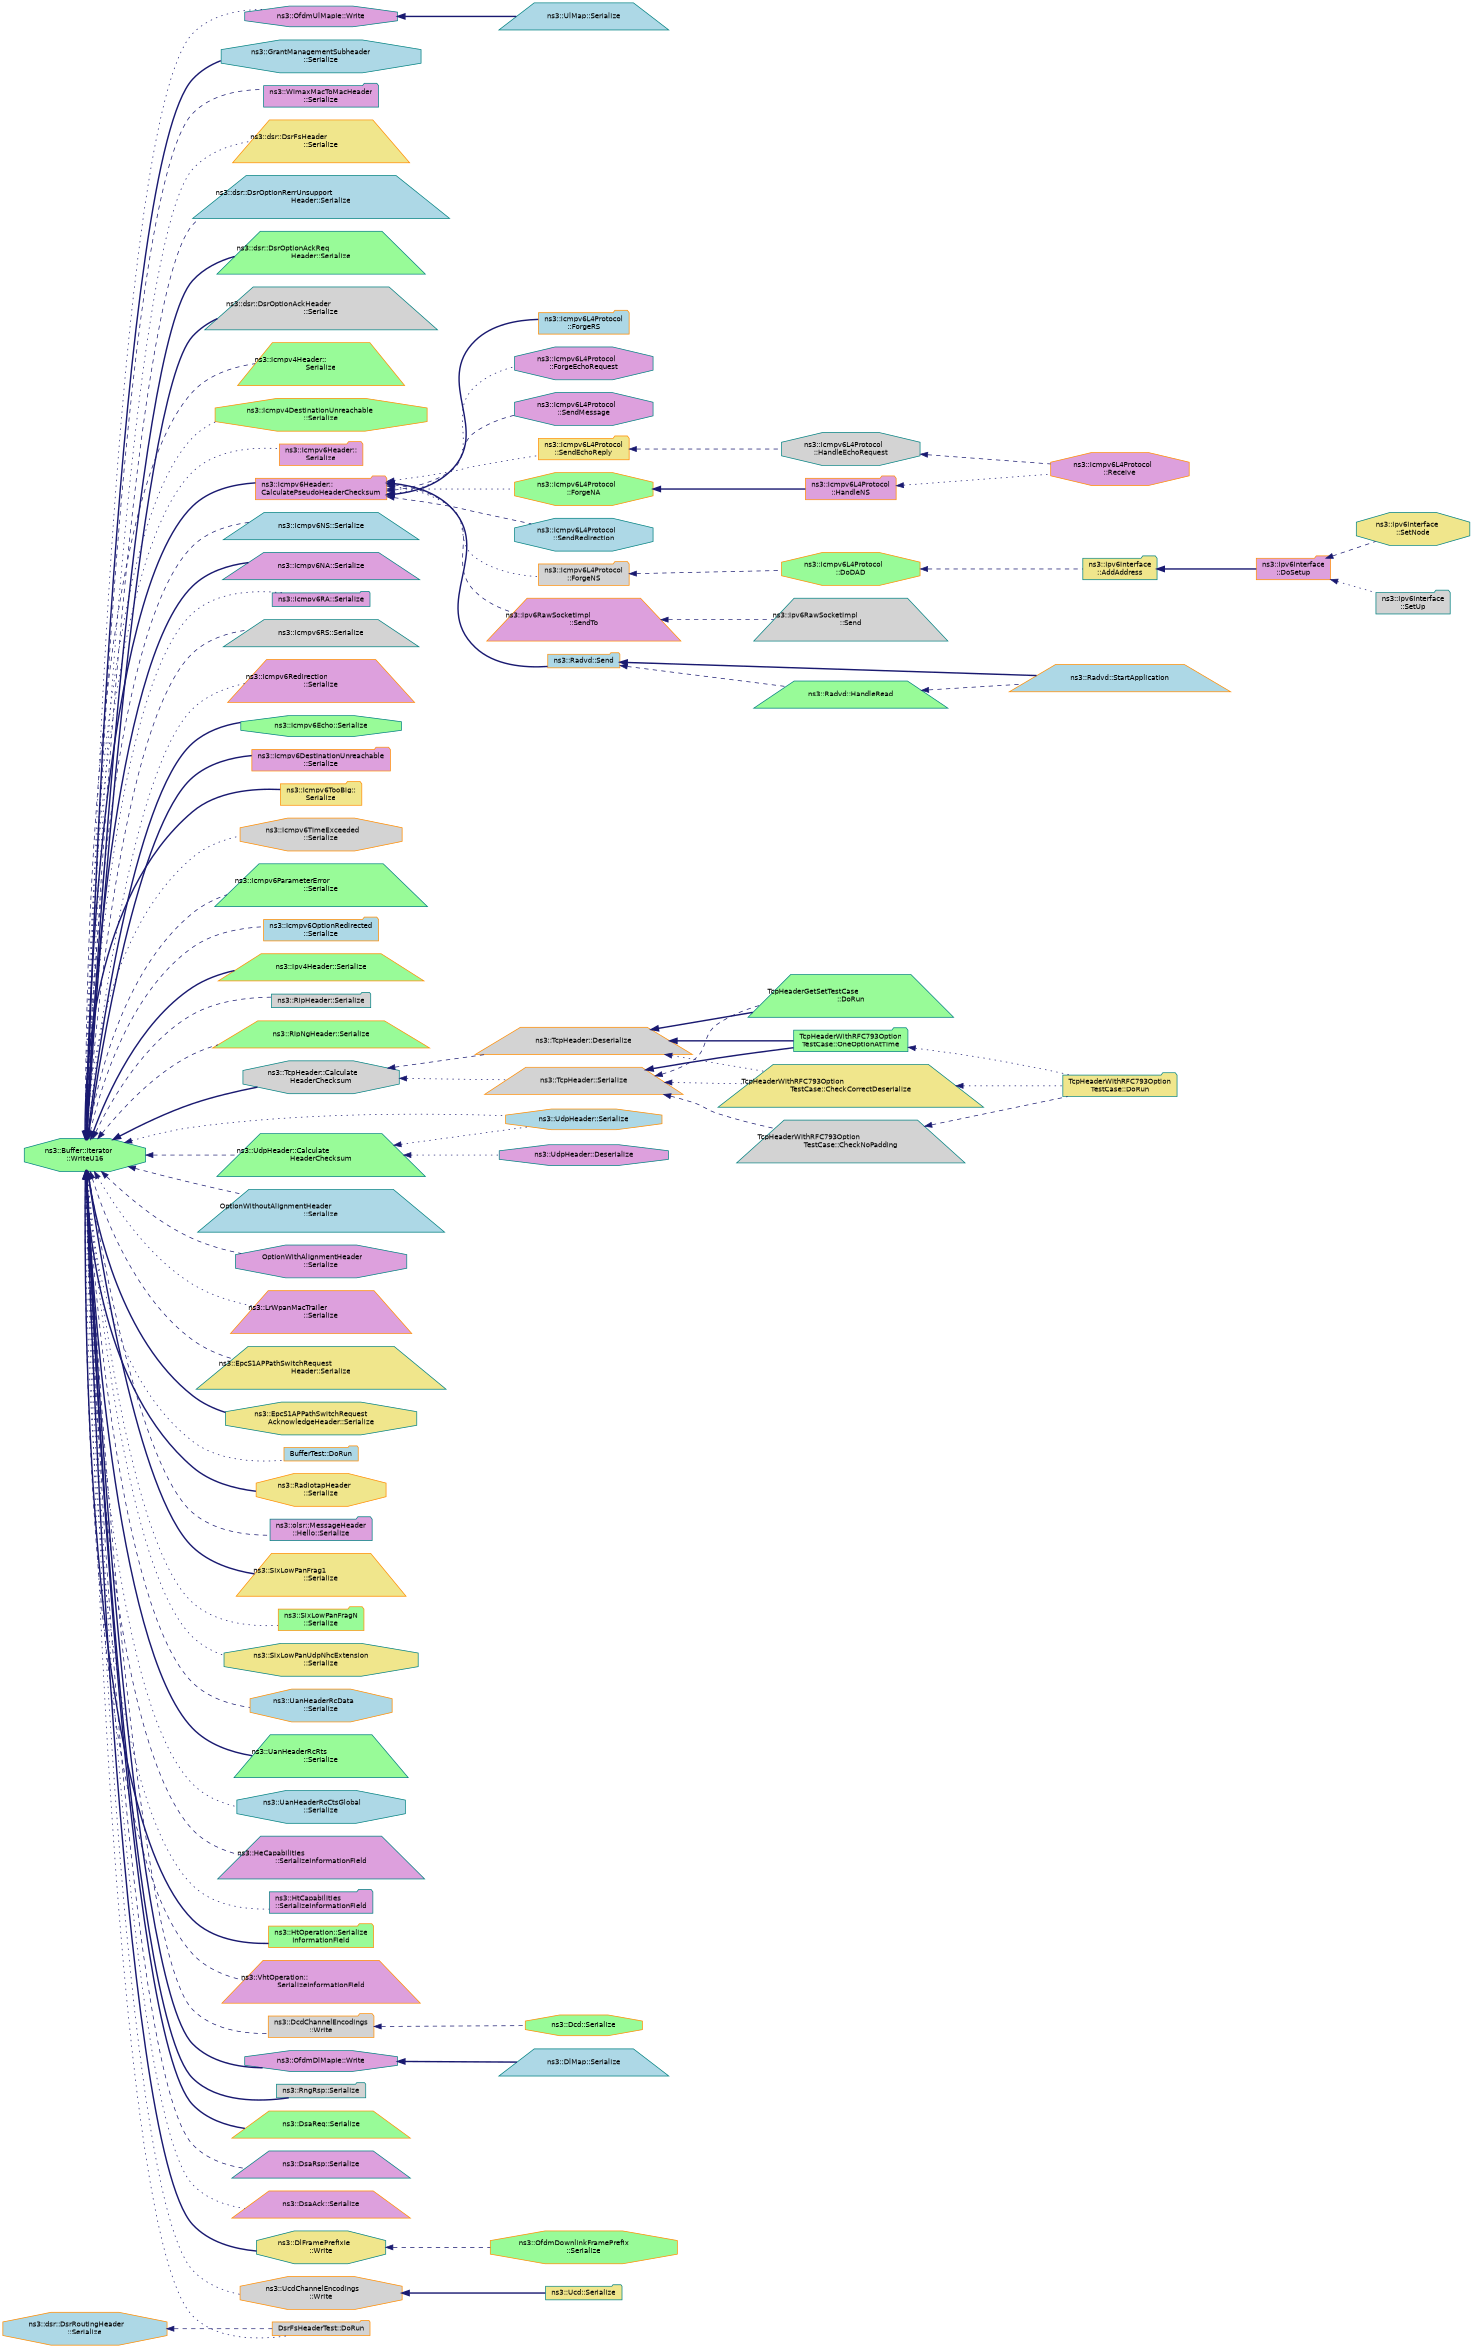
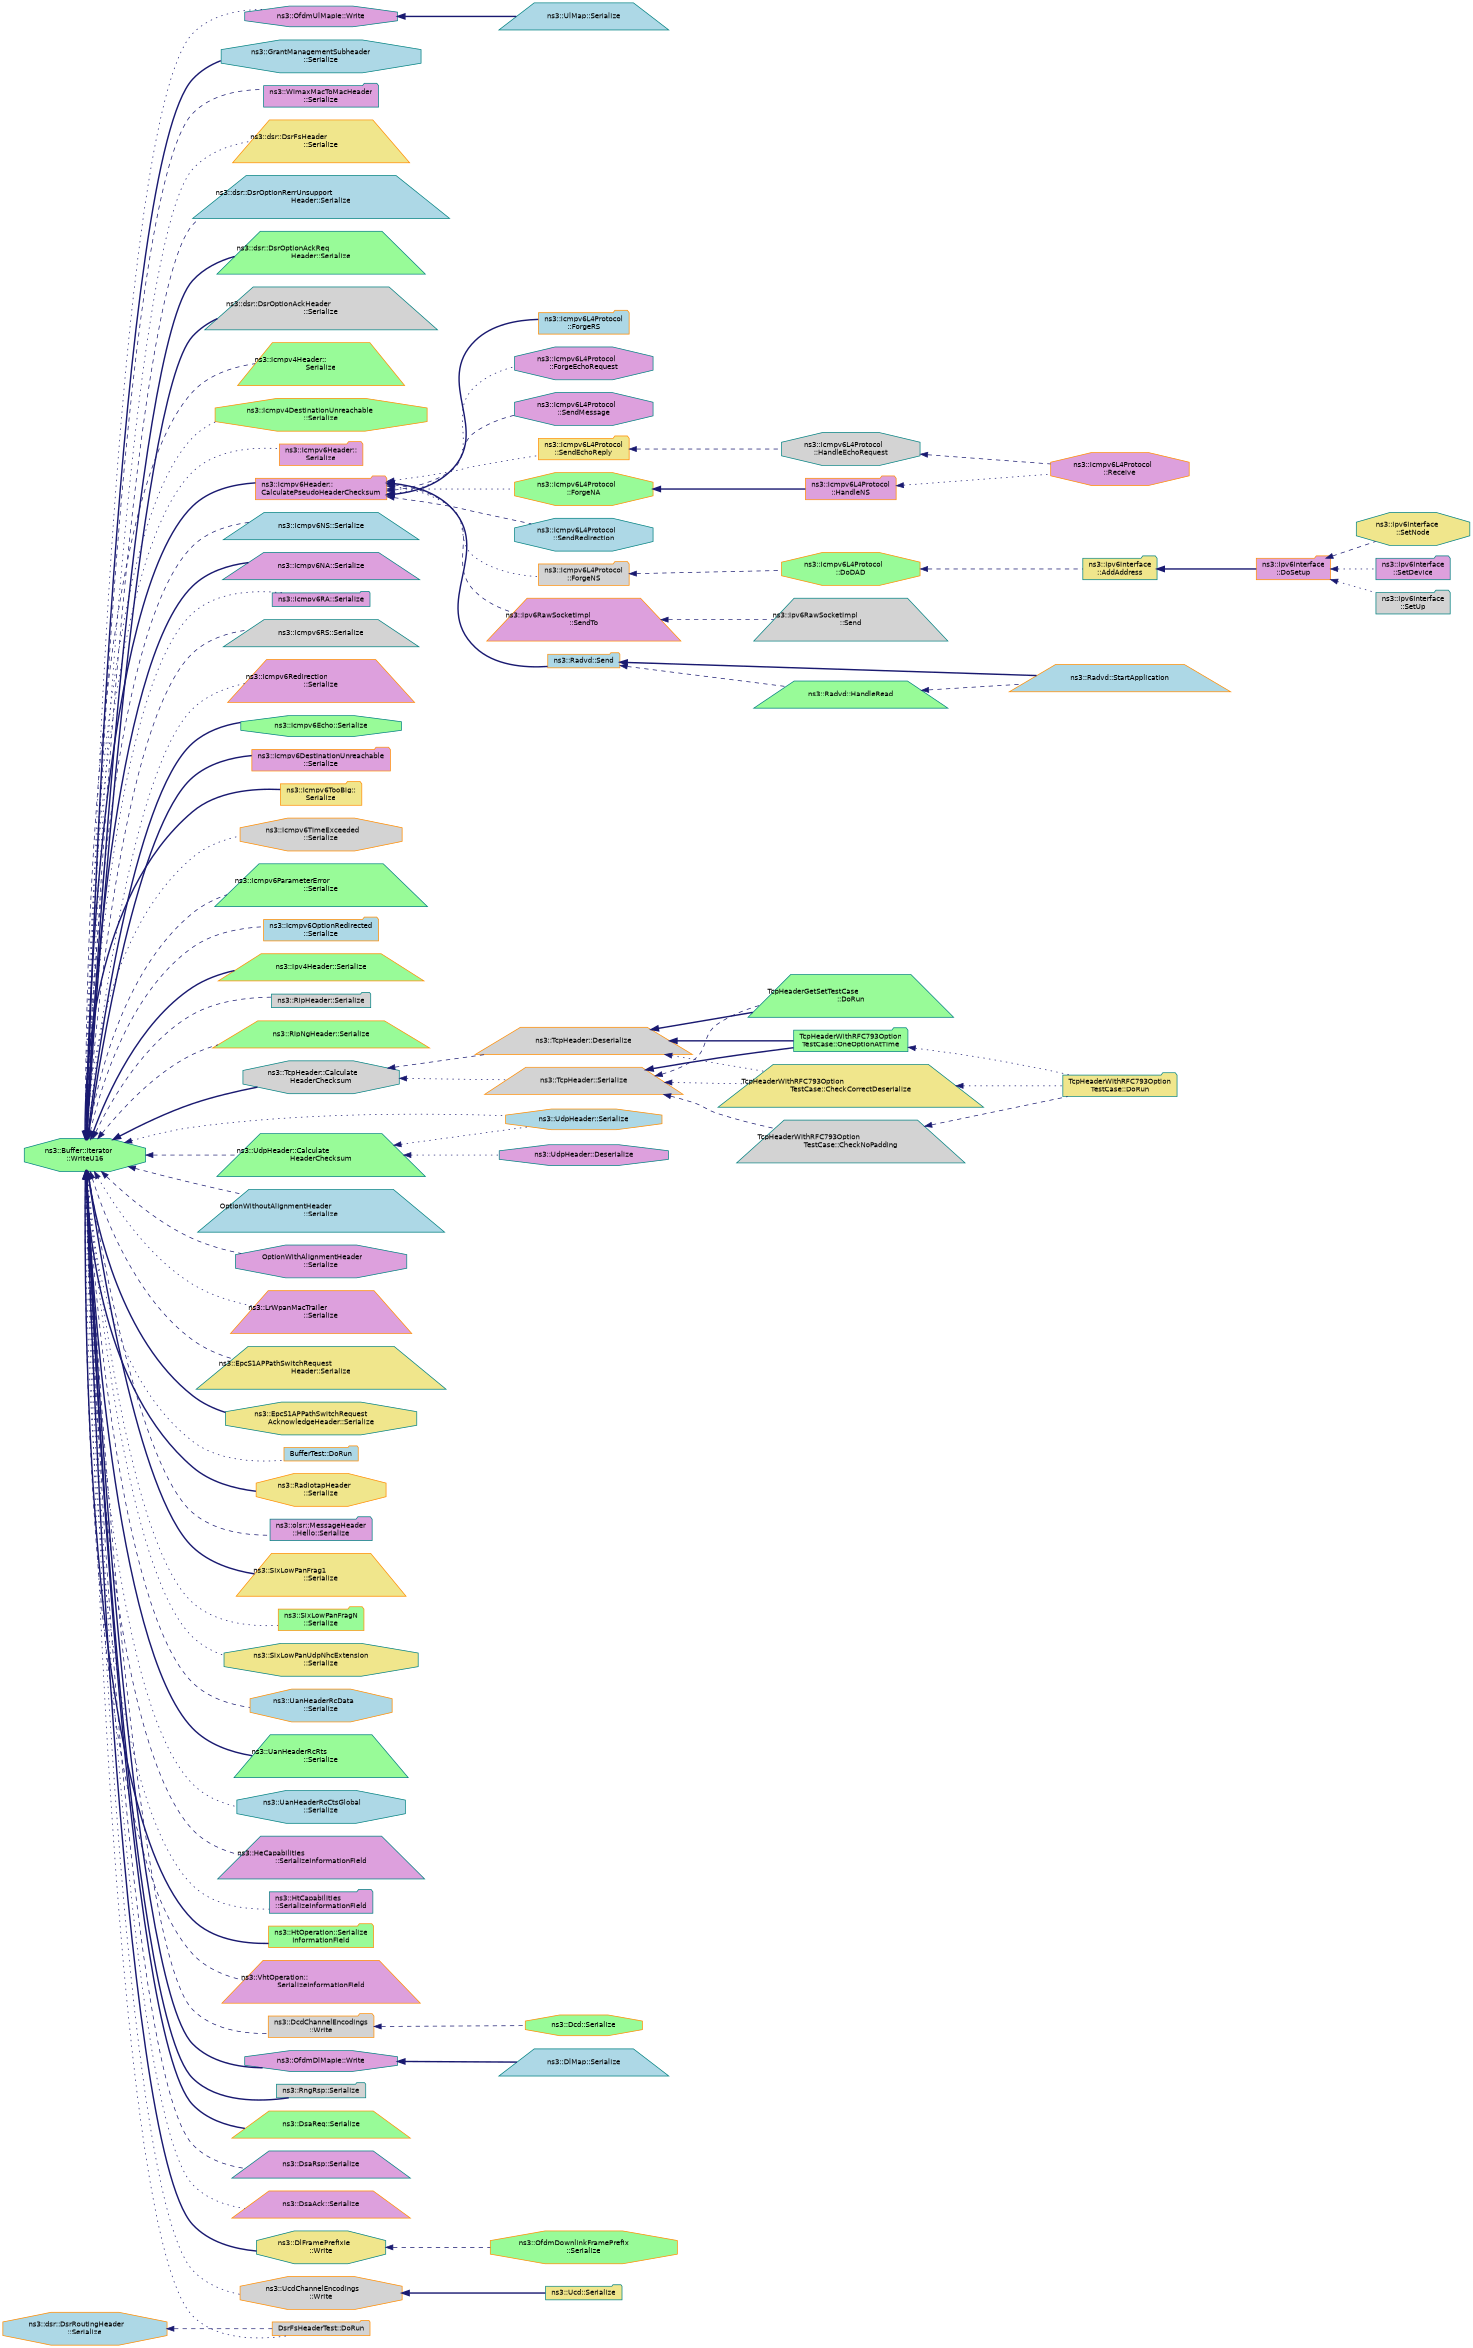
node "ns3::Ipv6Interface ::SetDevice": added
